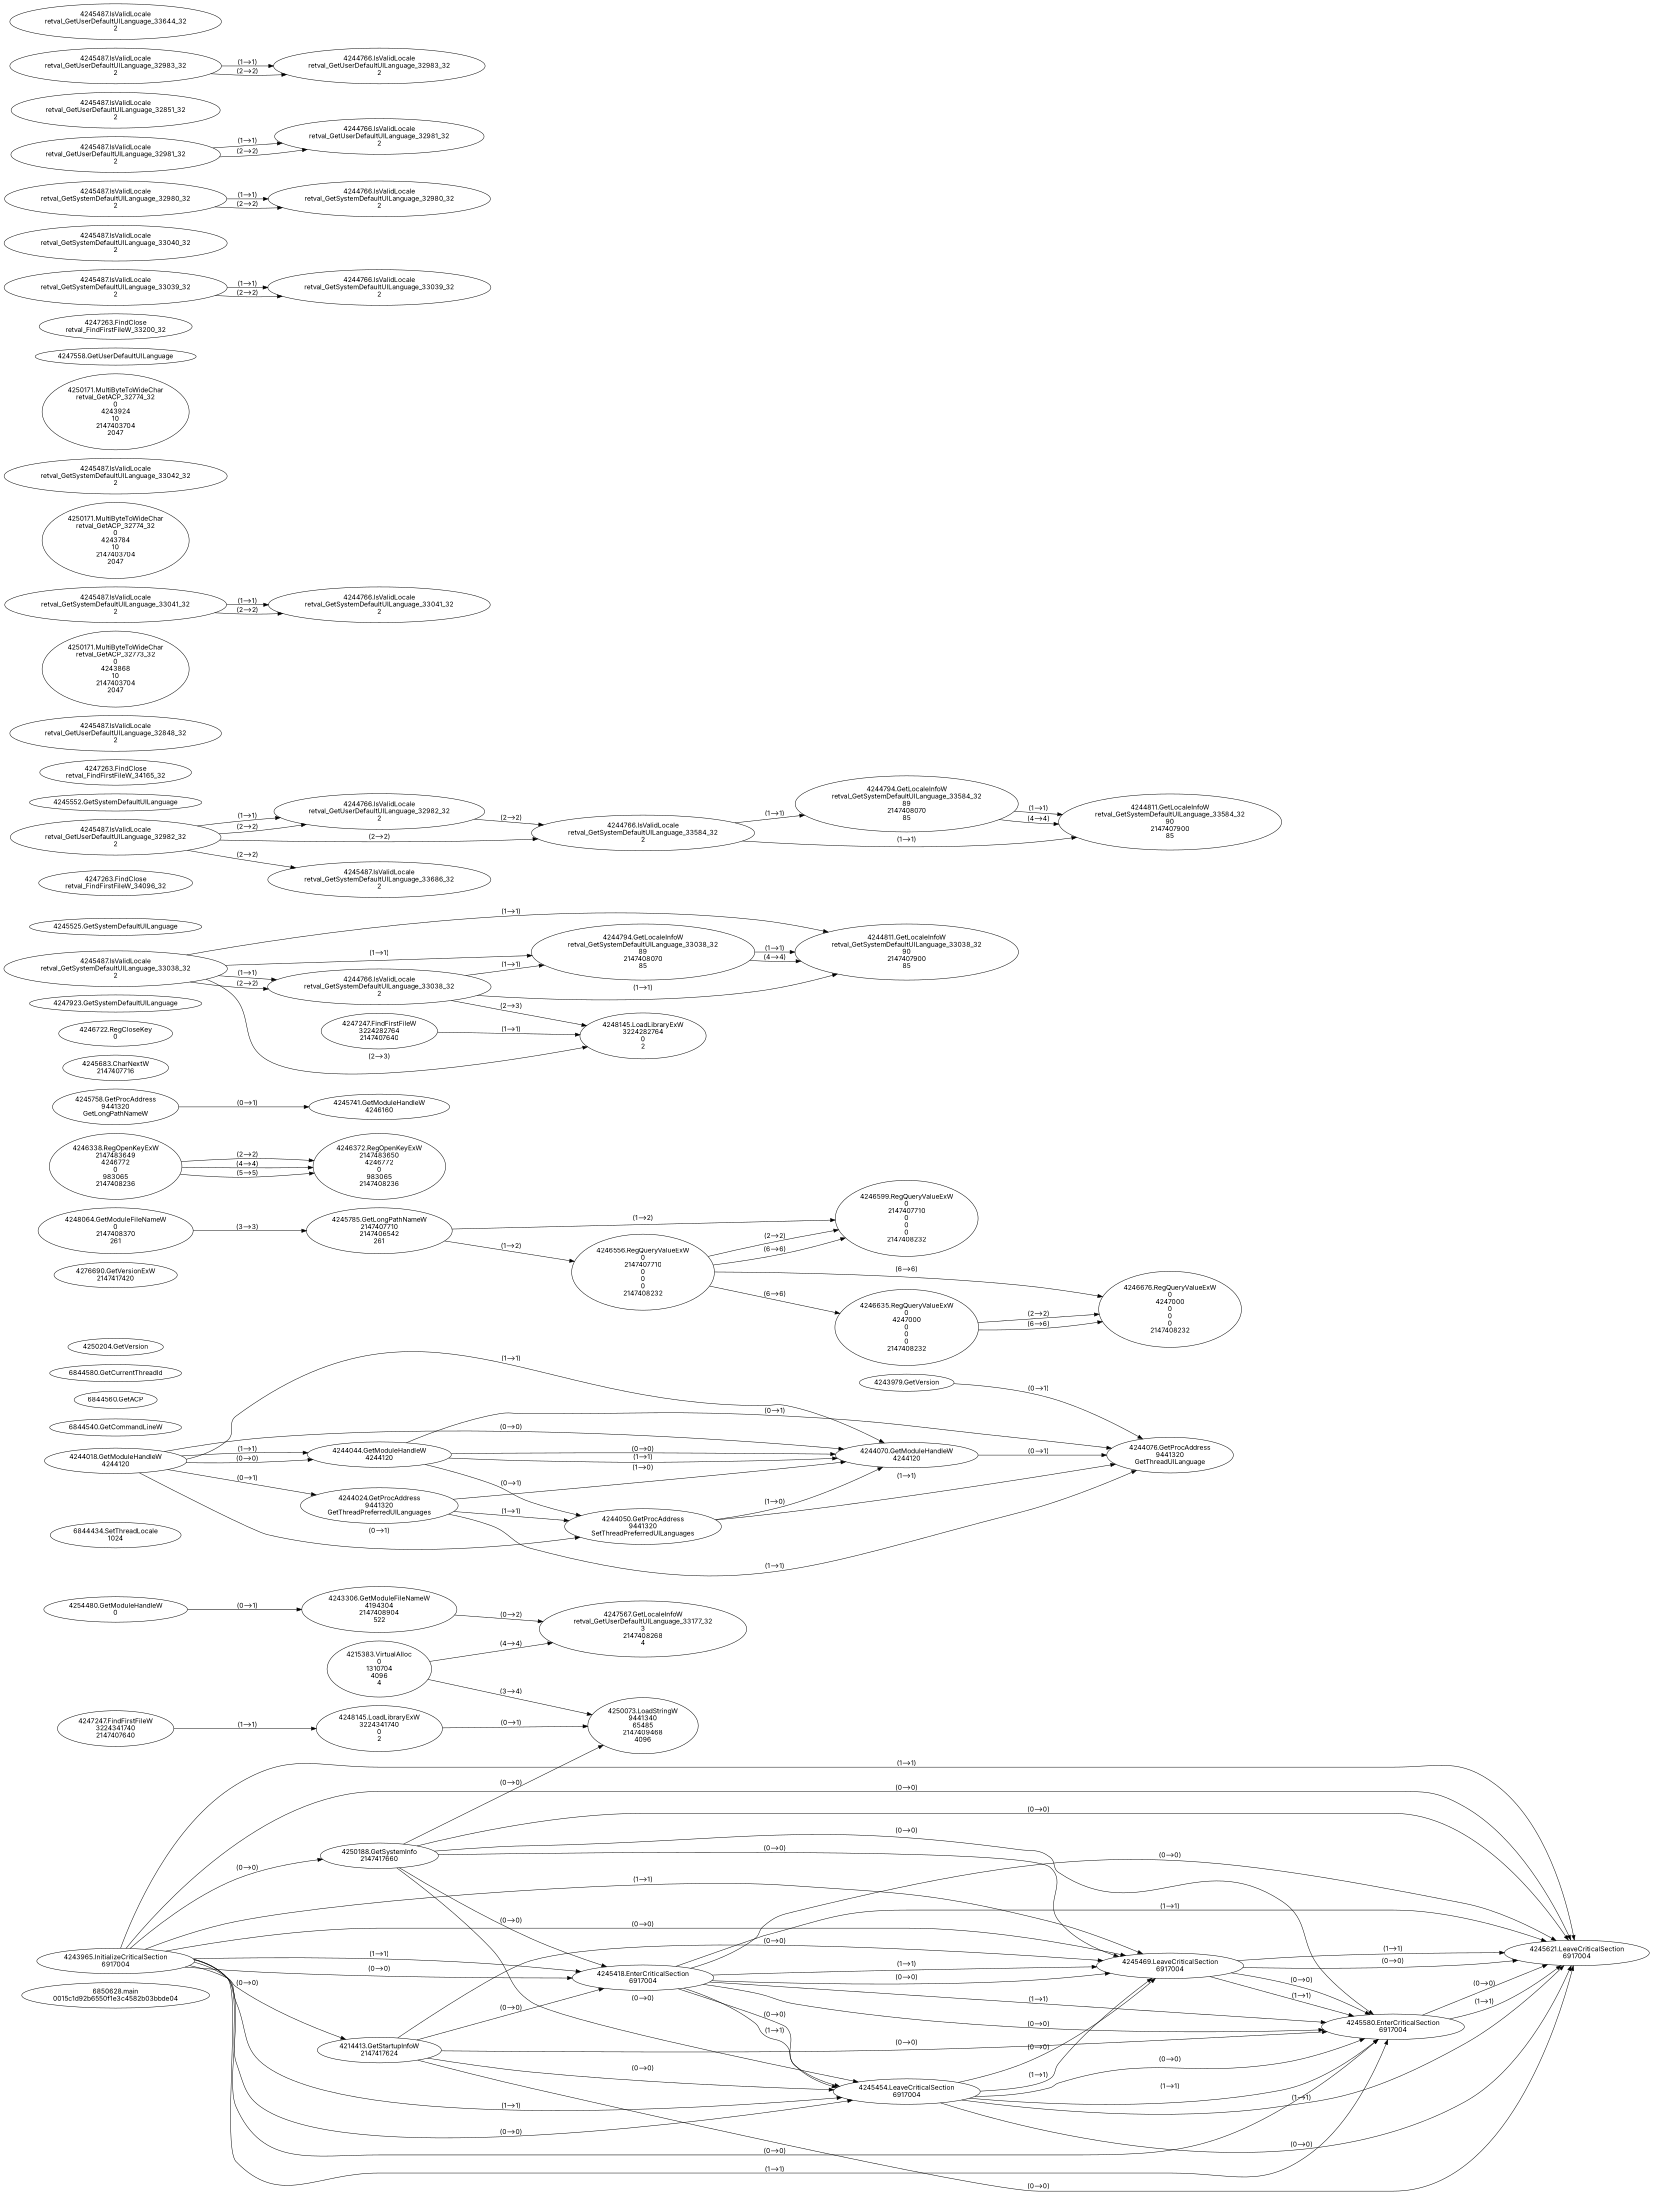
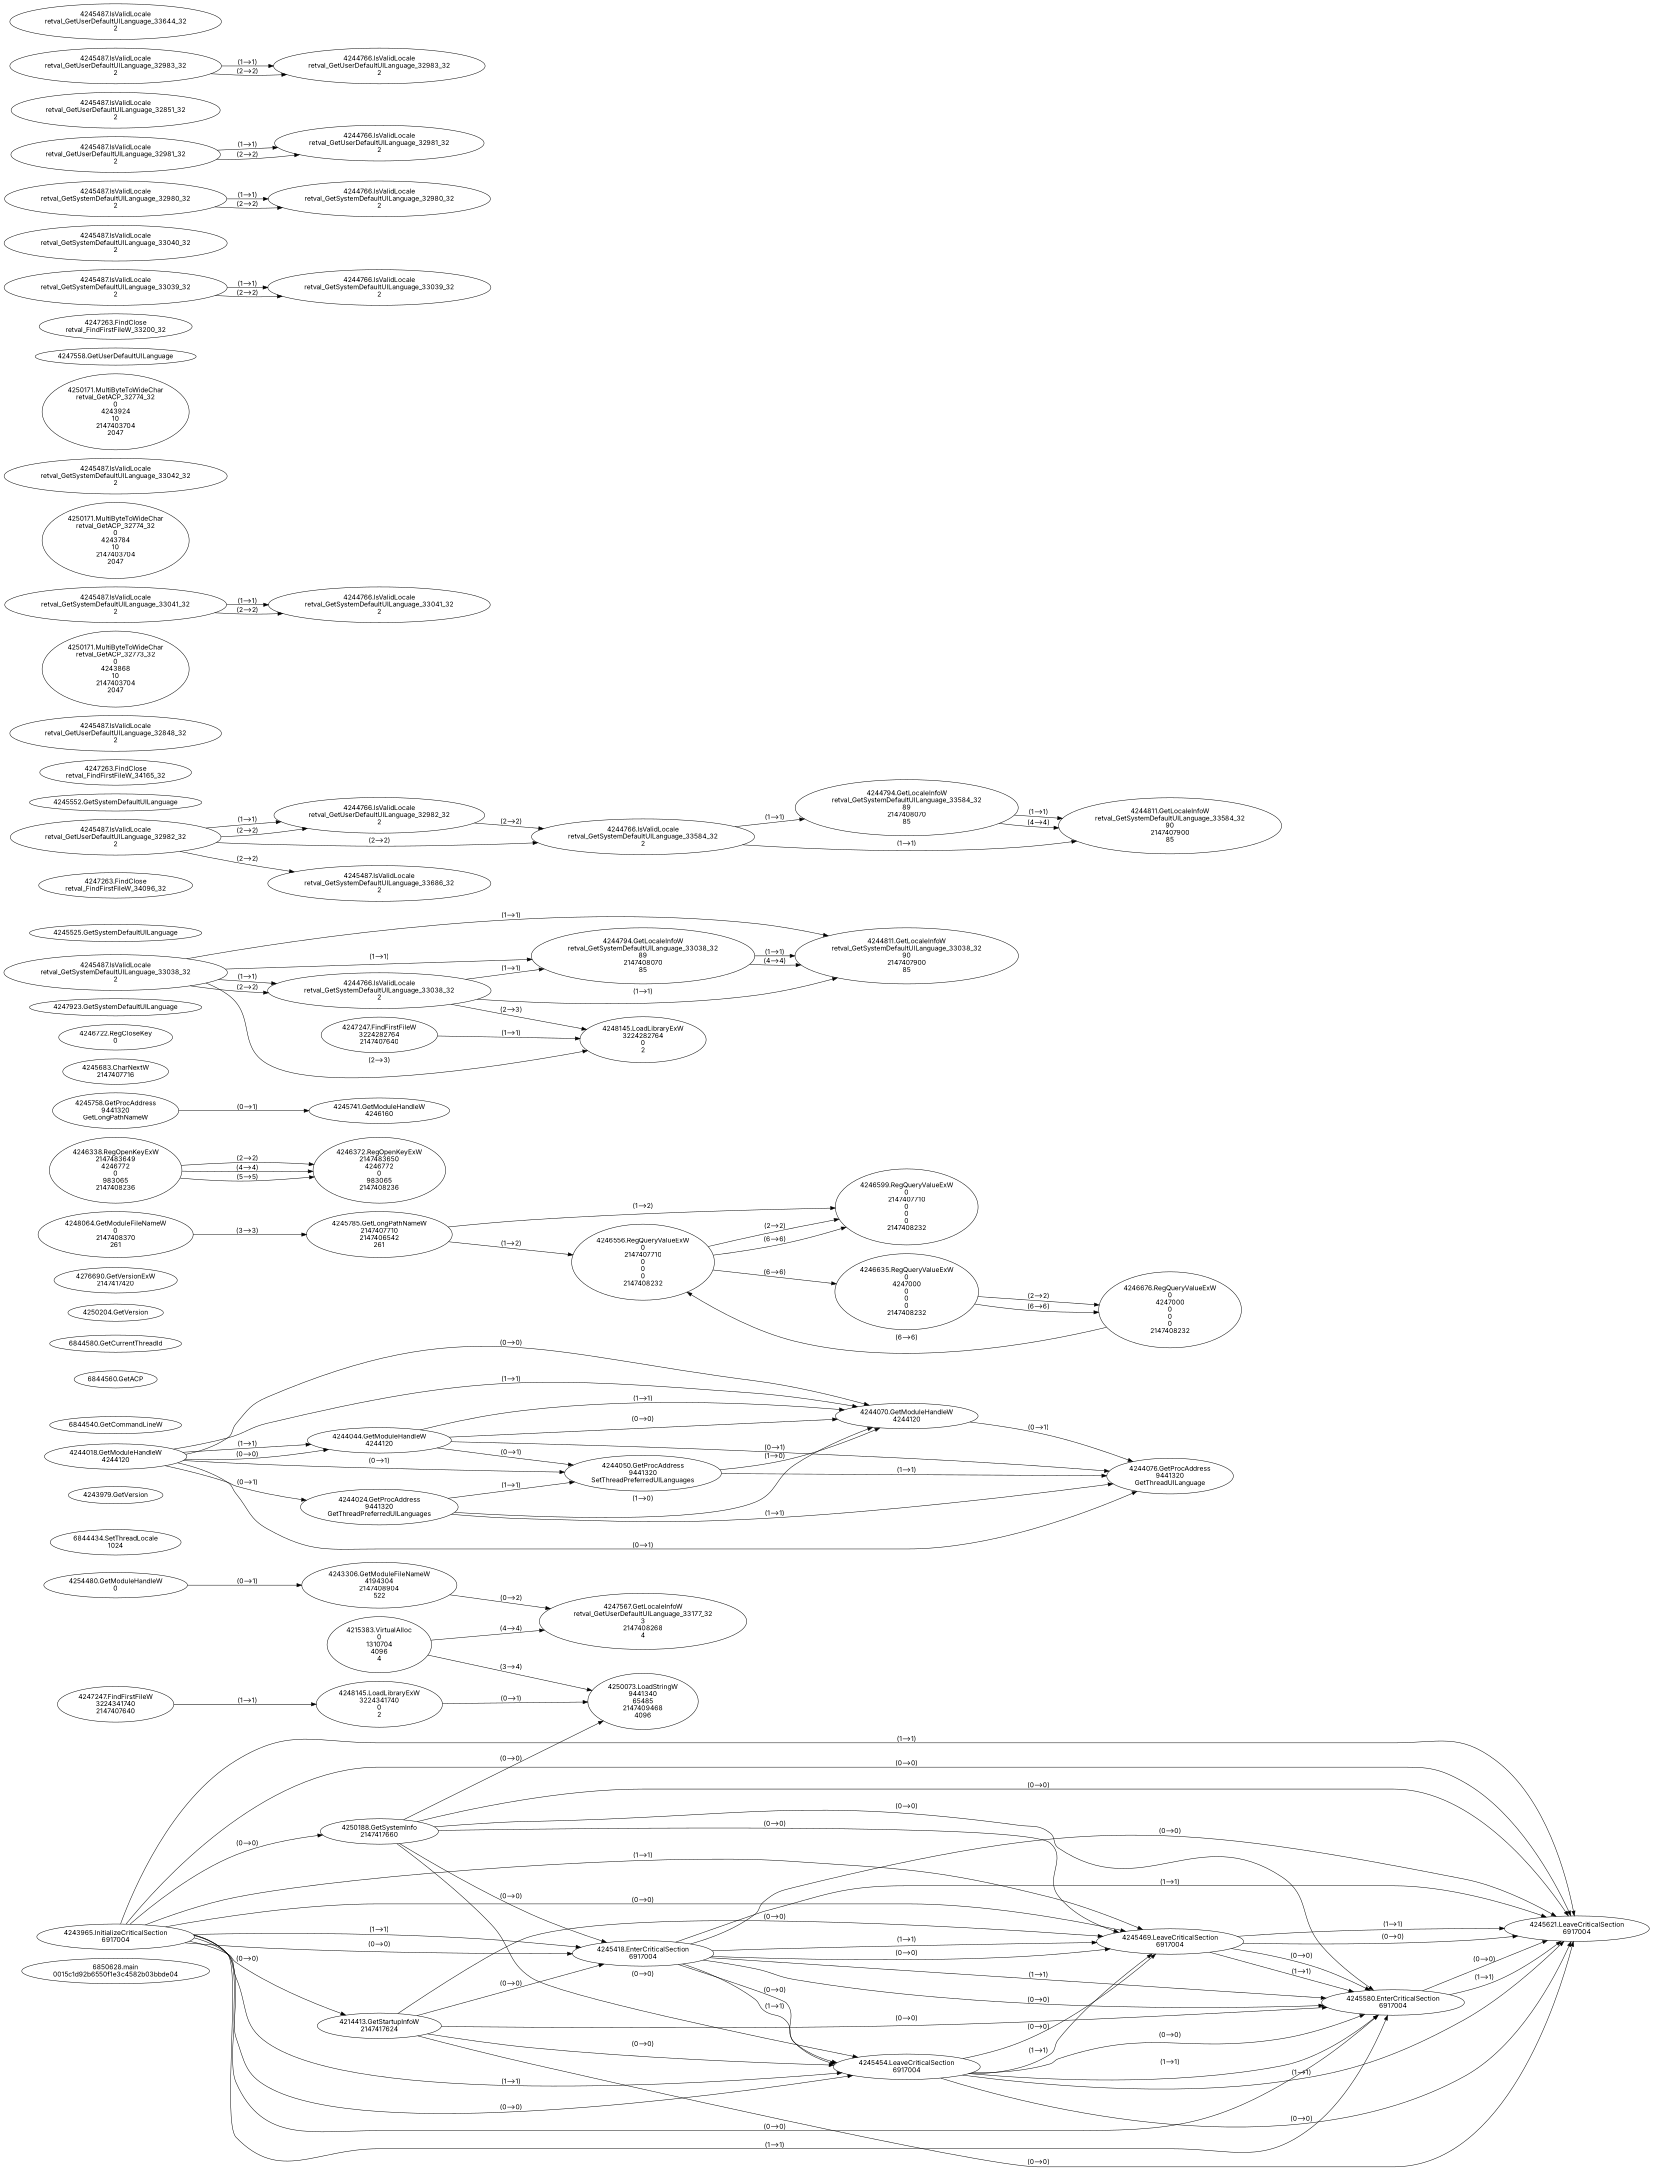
edge "4246556.RegQueryValueExW 0 2147407710 0 0 0 2147408232" -> "4246676.RegQueryValueExW 0 4247000 0 0 0 2147408232": reversed
edge "4243979.GetVersion" -> "4244076.GetProcAddress 9441320 GetThreadUILanguage": now "4244018.GetModuleHandleW 4244120" -> "4244076.GetProcAddress 9441320 GetThreadUILanguage"
